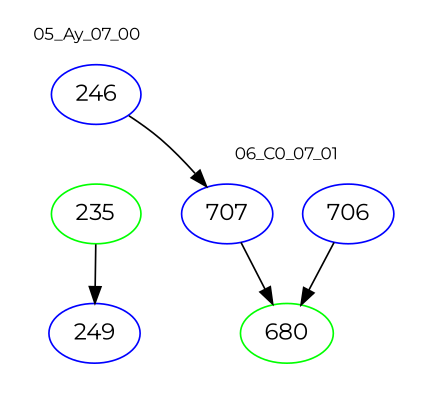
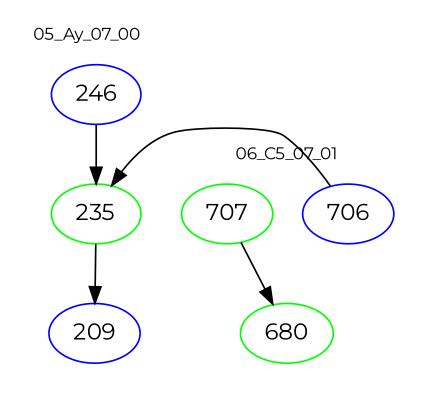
cluster "06_C0_07_01": label "06_C0_07_01" -> "06_C5_07_01"
edge "246" -> "707": now "246" -> "235"
node "707": color blue -> green
edge "706" -> "680": now "706" -> "235"
node "249": label "249" -> "209"
